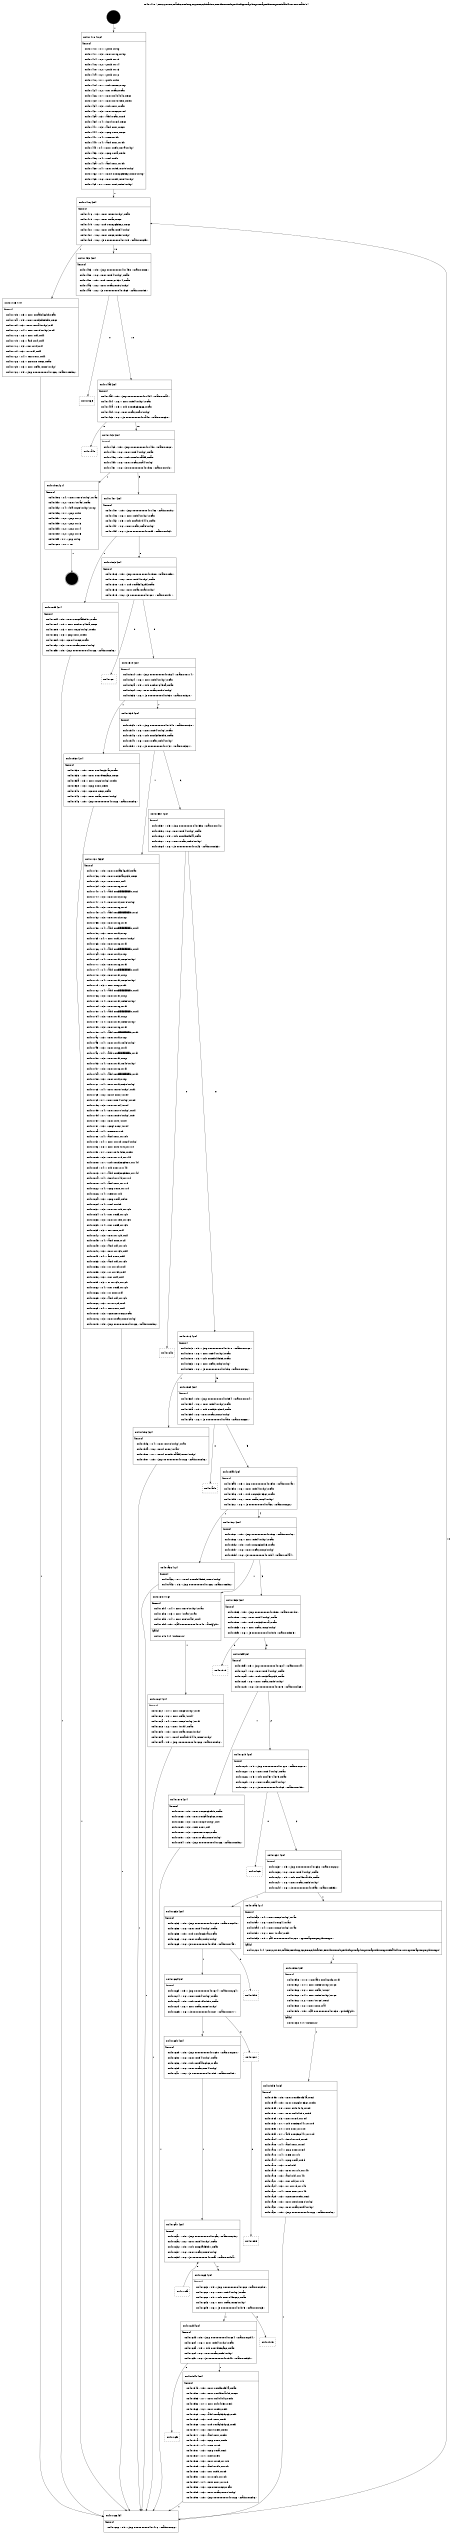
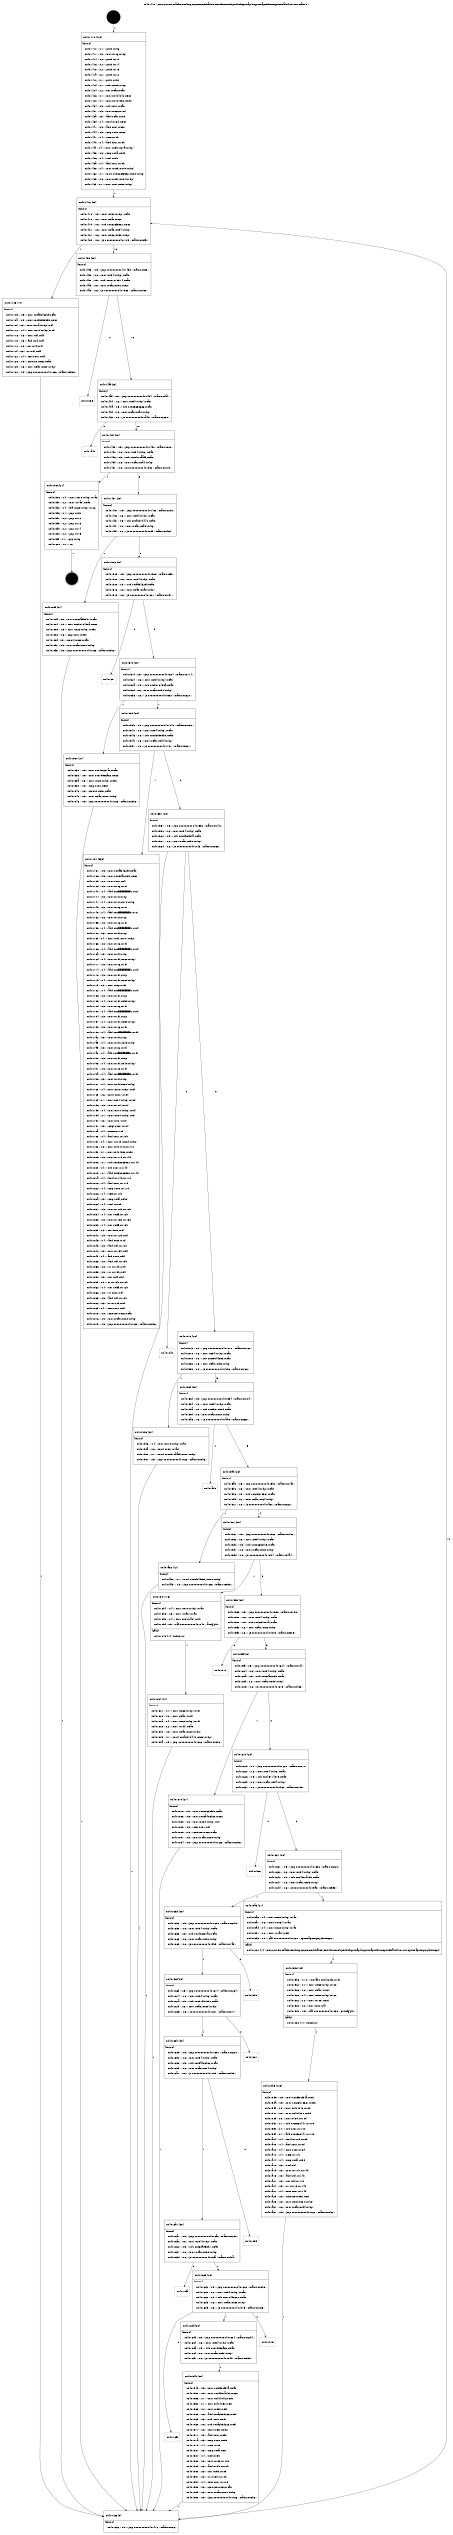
edge "0x401731 [333]" -> "0x401cc6 [5]": now "0x401557 [28]" -> "0x401cc6 [5]"
edge "0x401c87" -> "0x401899": now "0x40168b [28]" -> "0x401899"
edge "0x4018fa" -> "0x4016a7 [28]": reversed
edge "0x4016df [28]" -> "0x4016fb": now "0x4016c3 [28]" -> "0x4016fb"
